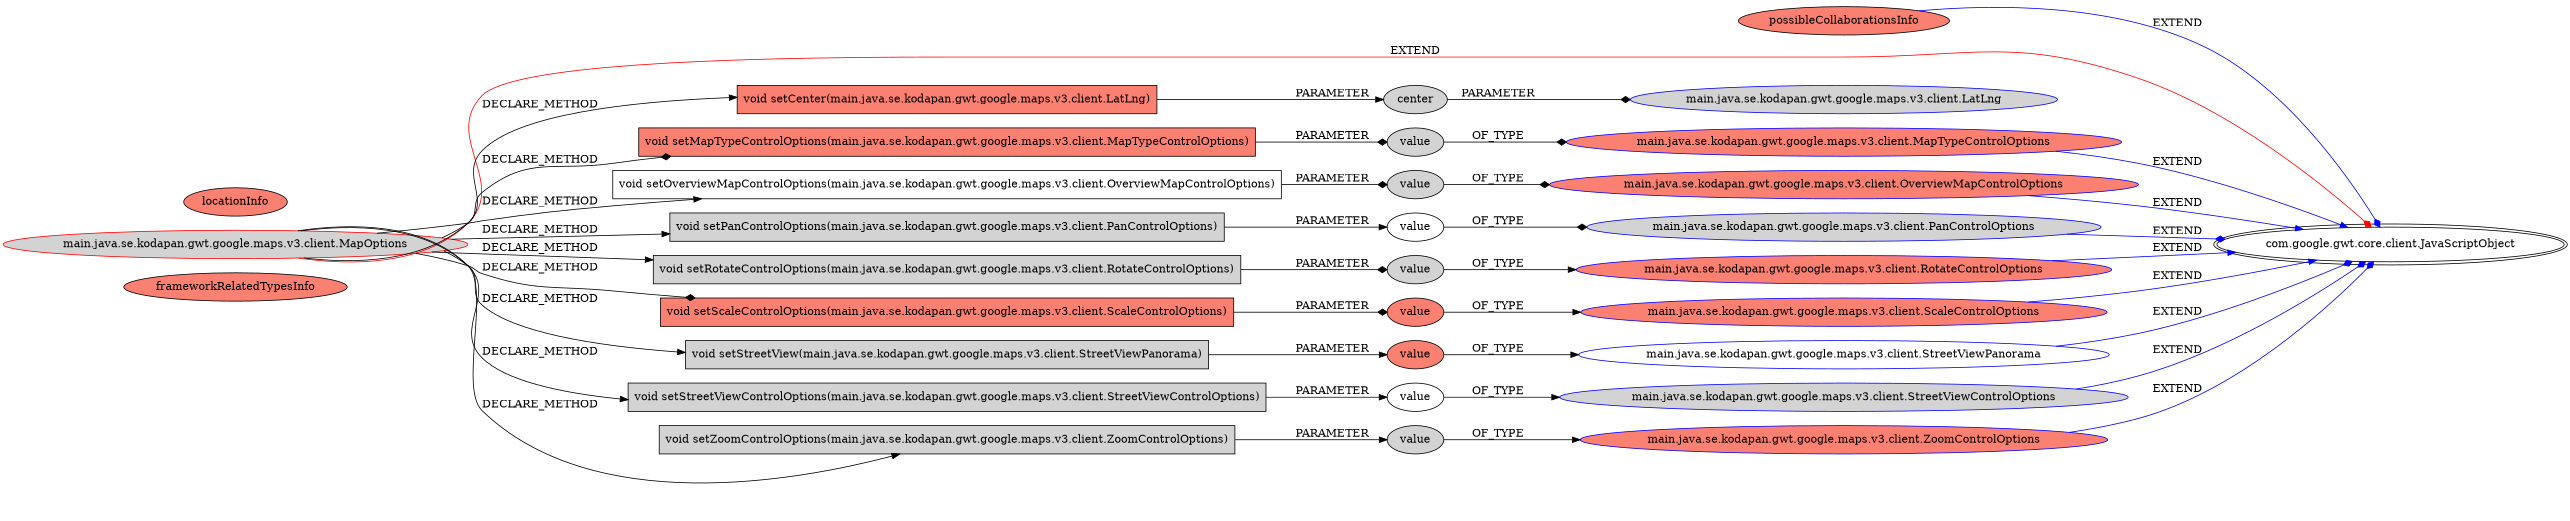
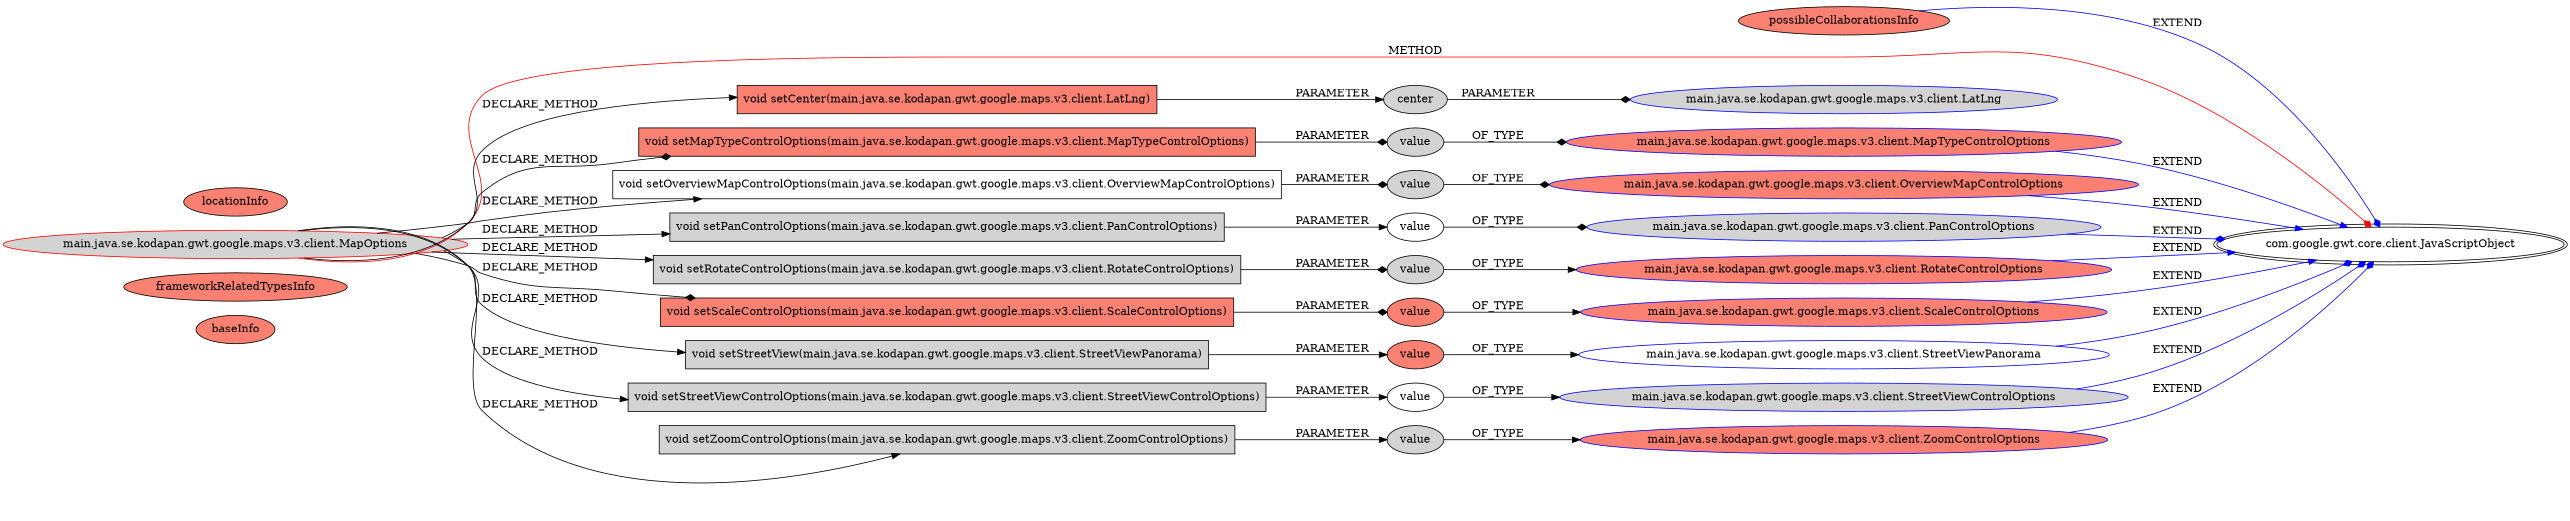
edge "main.java.se.kodapan.gwt.google.maps.v3.client.MapOptions" -> "com.google.gwt.core.client.JavaScriptObject": label "EXTEND" -> "METHOD"
node "baseInfo": added
